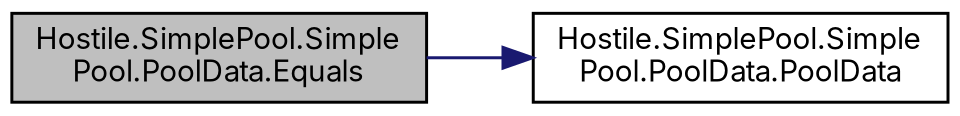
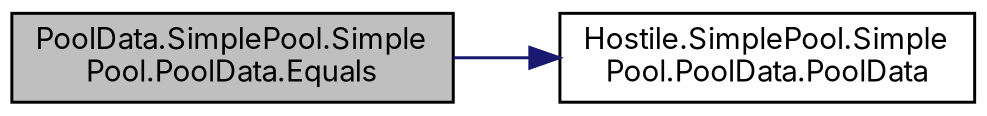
node "Hostile.SimplePool.Simple Pool.PoolData.Equals": label "Hostile.SimplePool.Simple Pool.PoolData.Equals" -> "PoolData.SimplePool.Simple Pool.PoolData.Equals"
